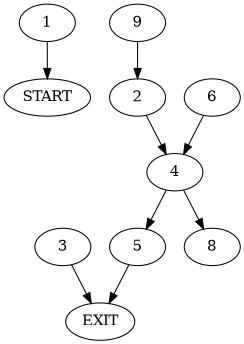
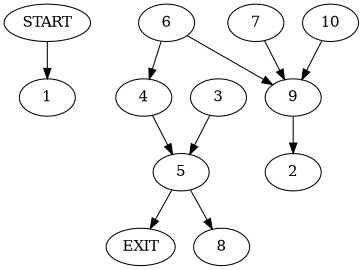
node "7": added
node "10": added
edge "1" -> "START": reversed
edge "6" -> "9": added
edge "2" -> "4": removed
edge "4" -> "8": now "5" -> "8"
edge "3" -> "EXIT": now "3" -> "5"
